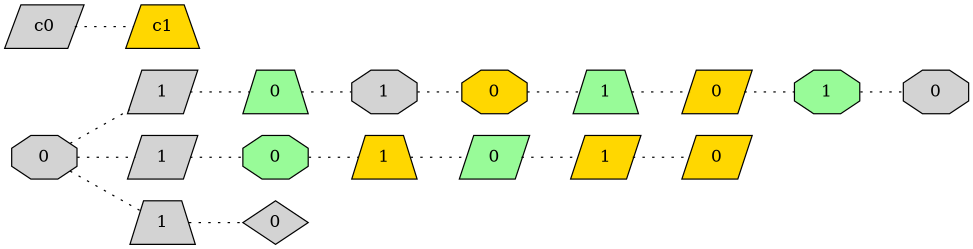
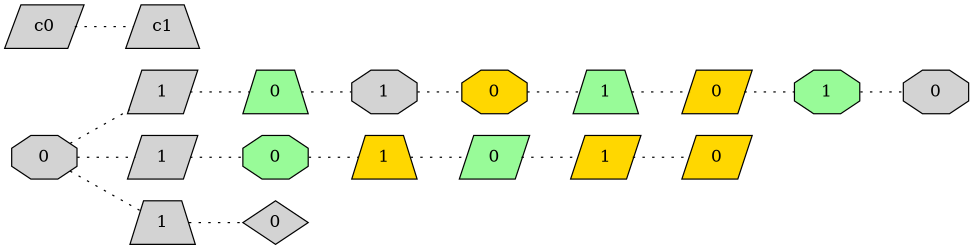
node "c1": fillcolor gold -> lightgrey
